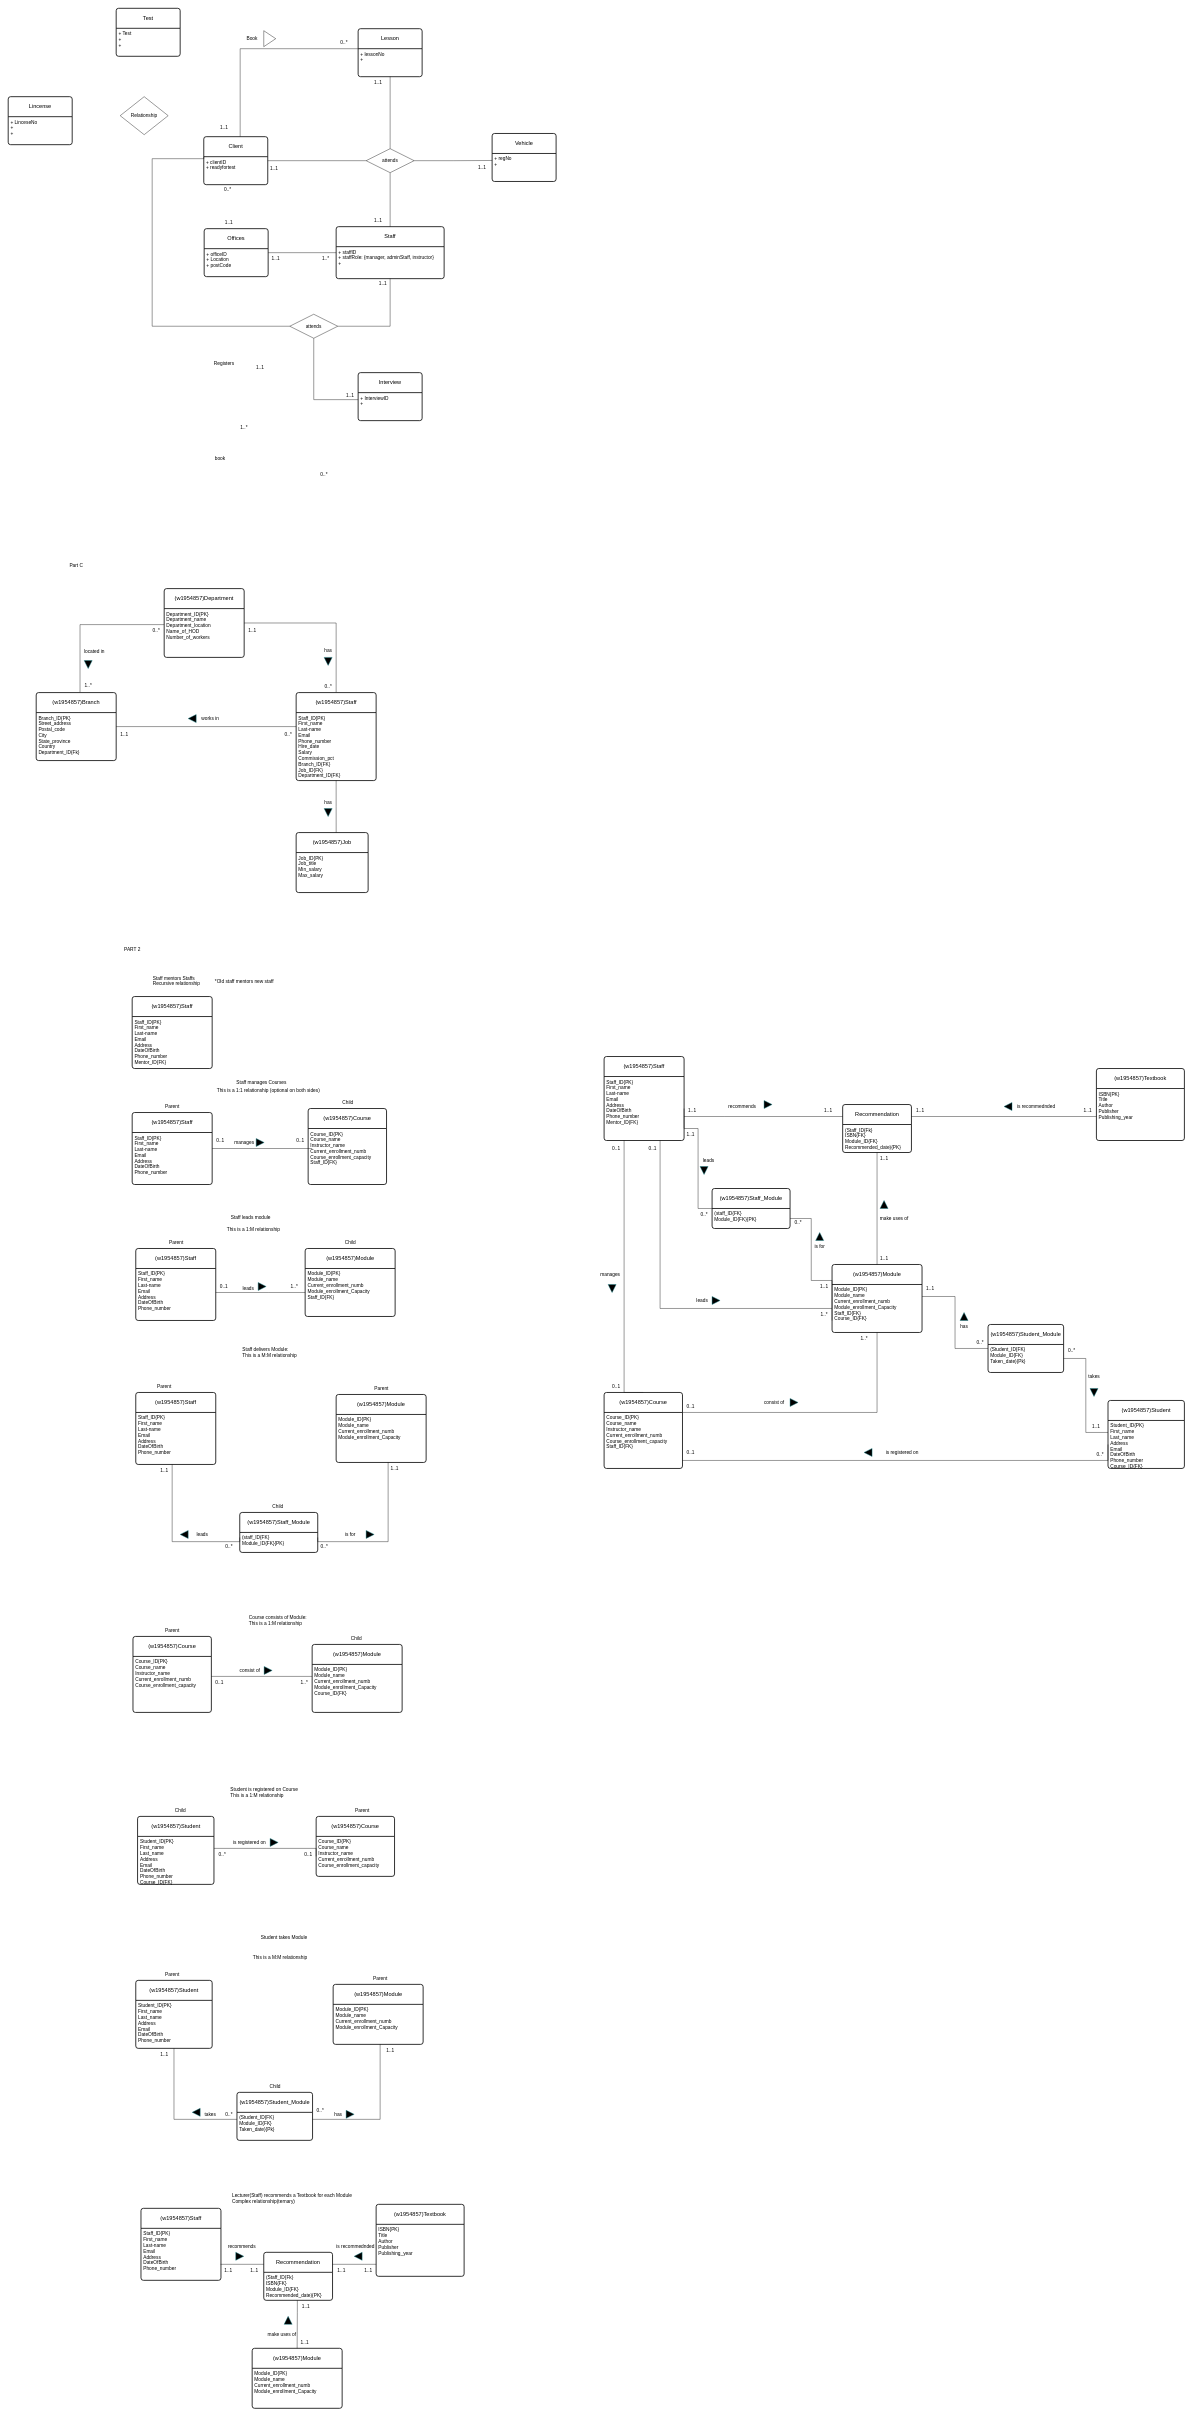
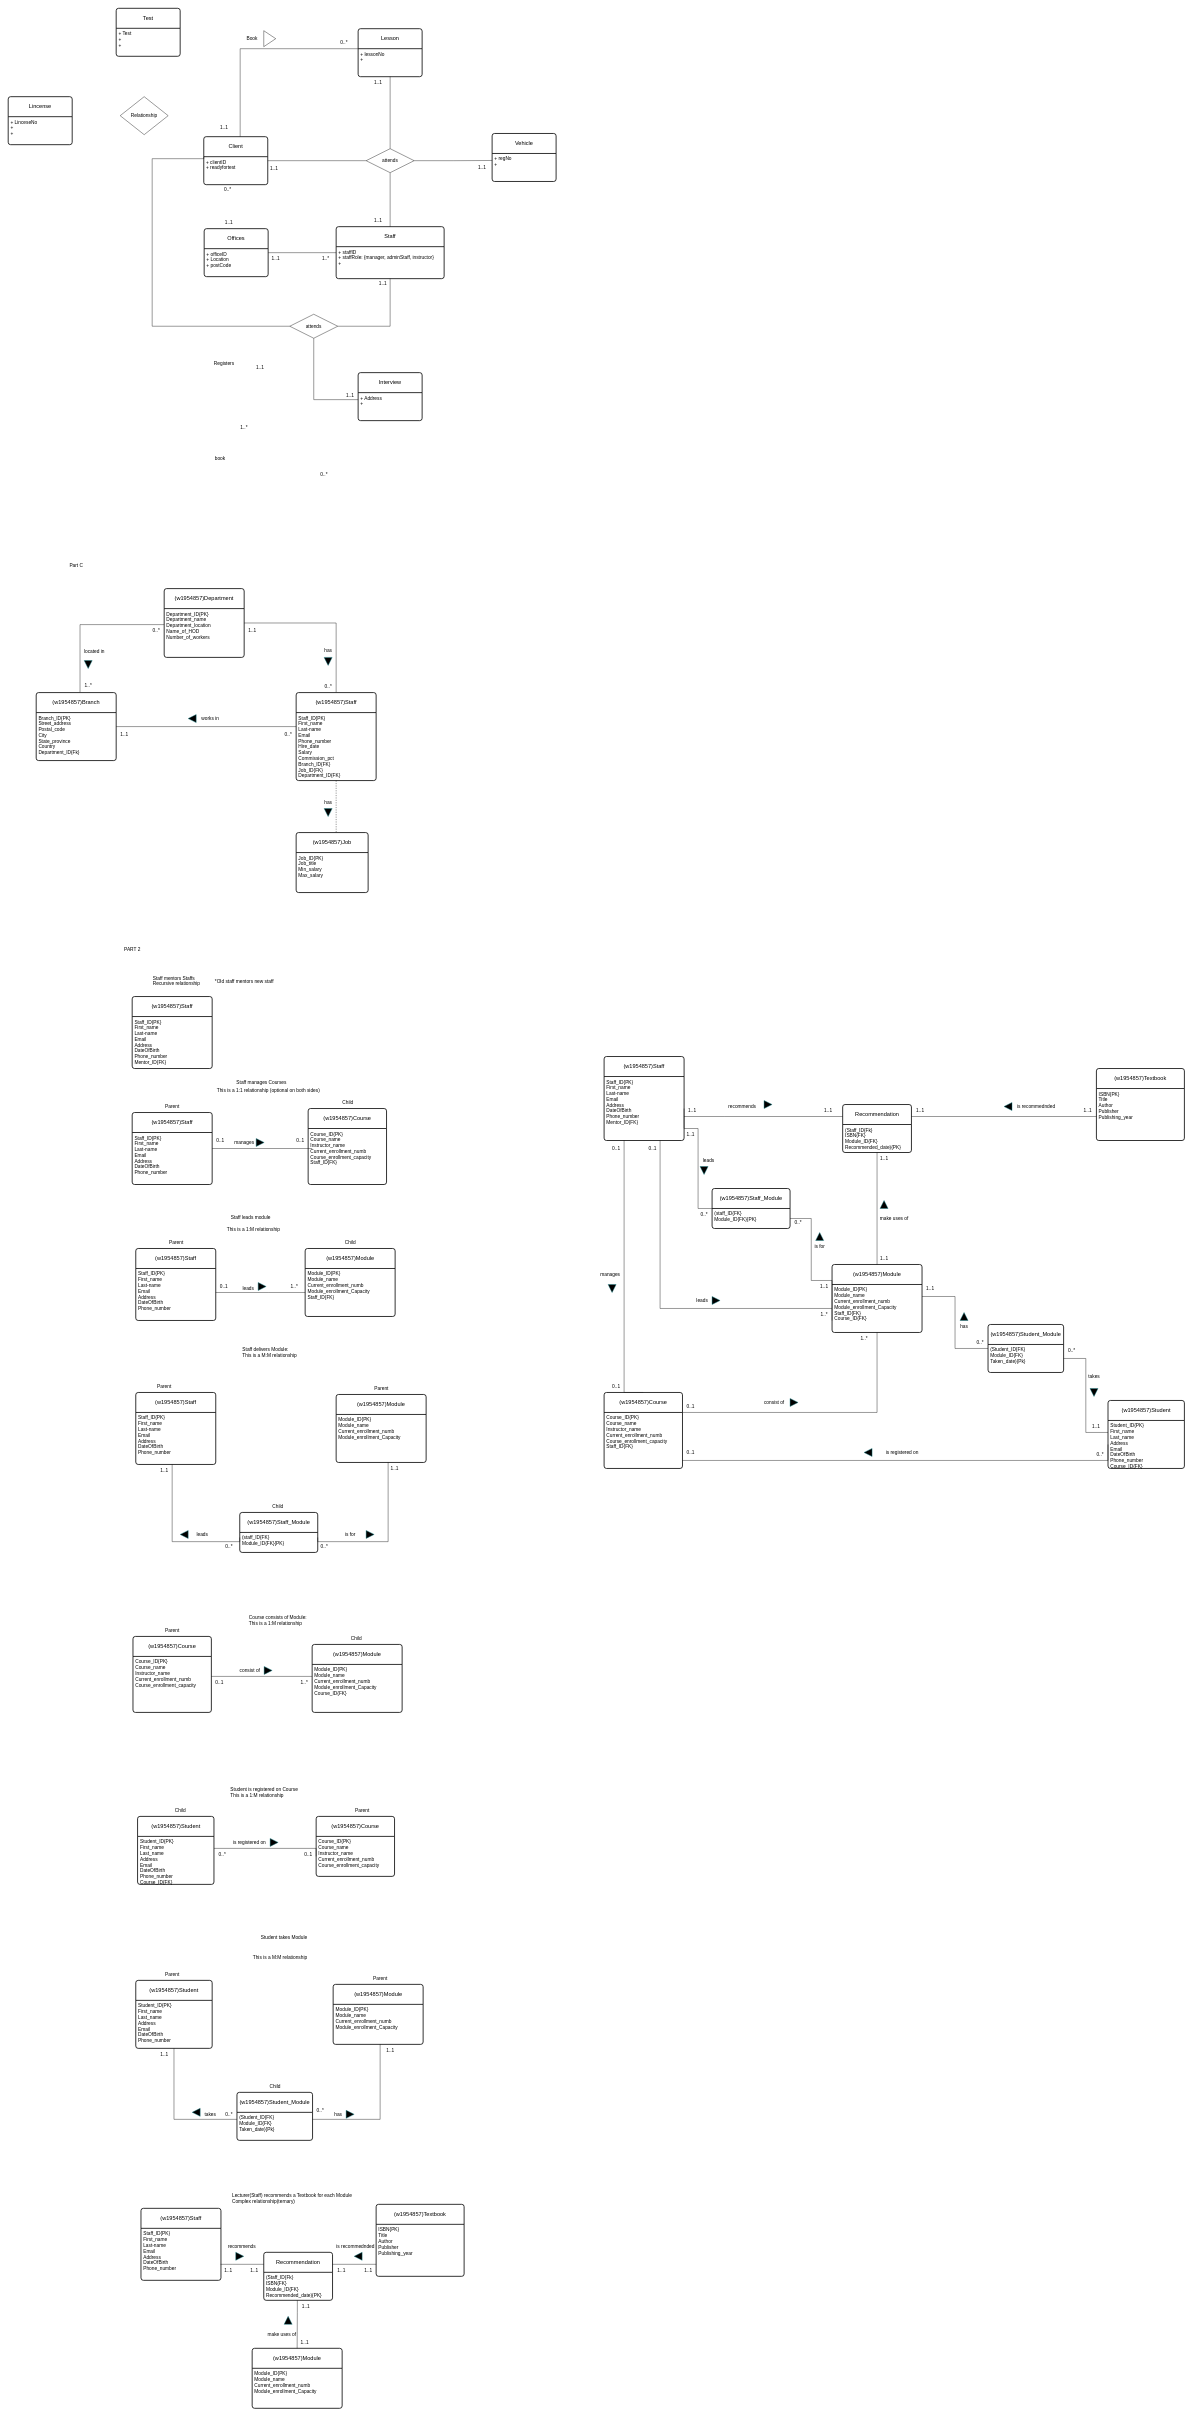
node "+ InterviewID +": label "+ InterviewID +" -> "+ Address +"
edge "Staff_ID{PK} First_name Last-name Email Phone_number Hire_date Salary Commission_pct Branch_ID{FK} Job_ID{FK} Department_ID{FK}" -- "(w1954857)Job": style solid -> dashed
